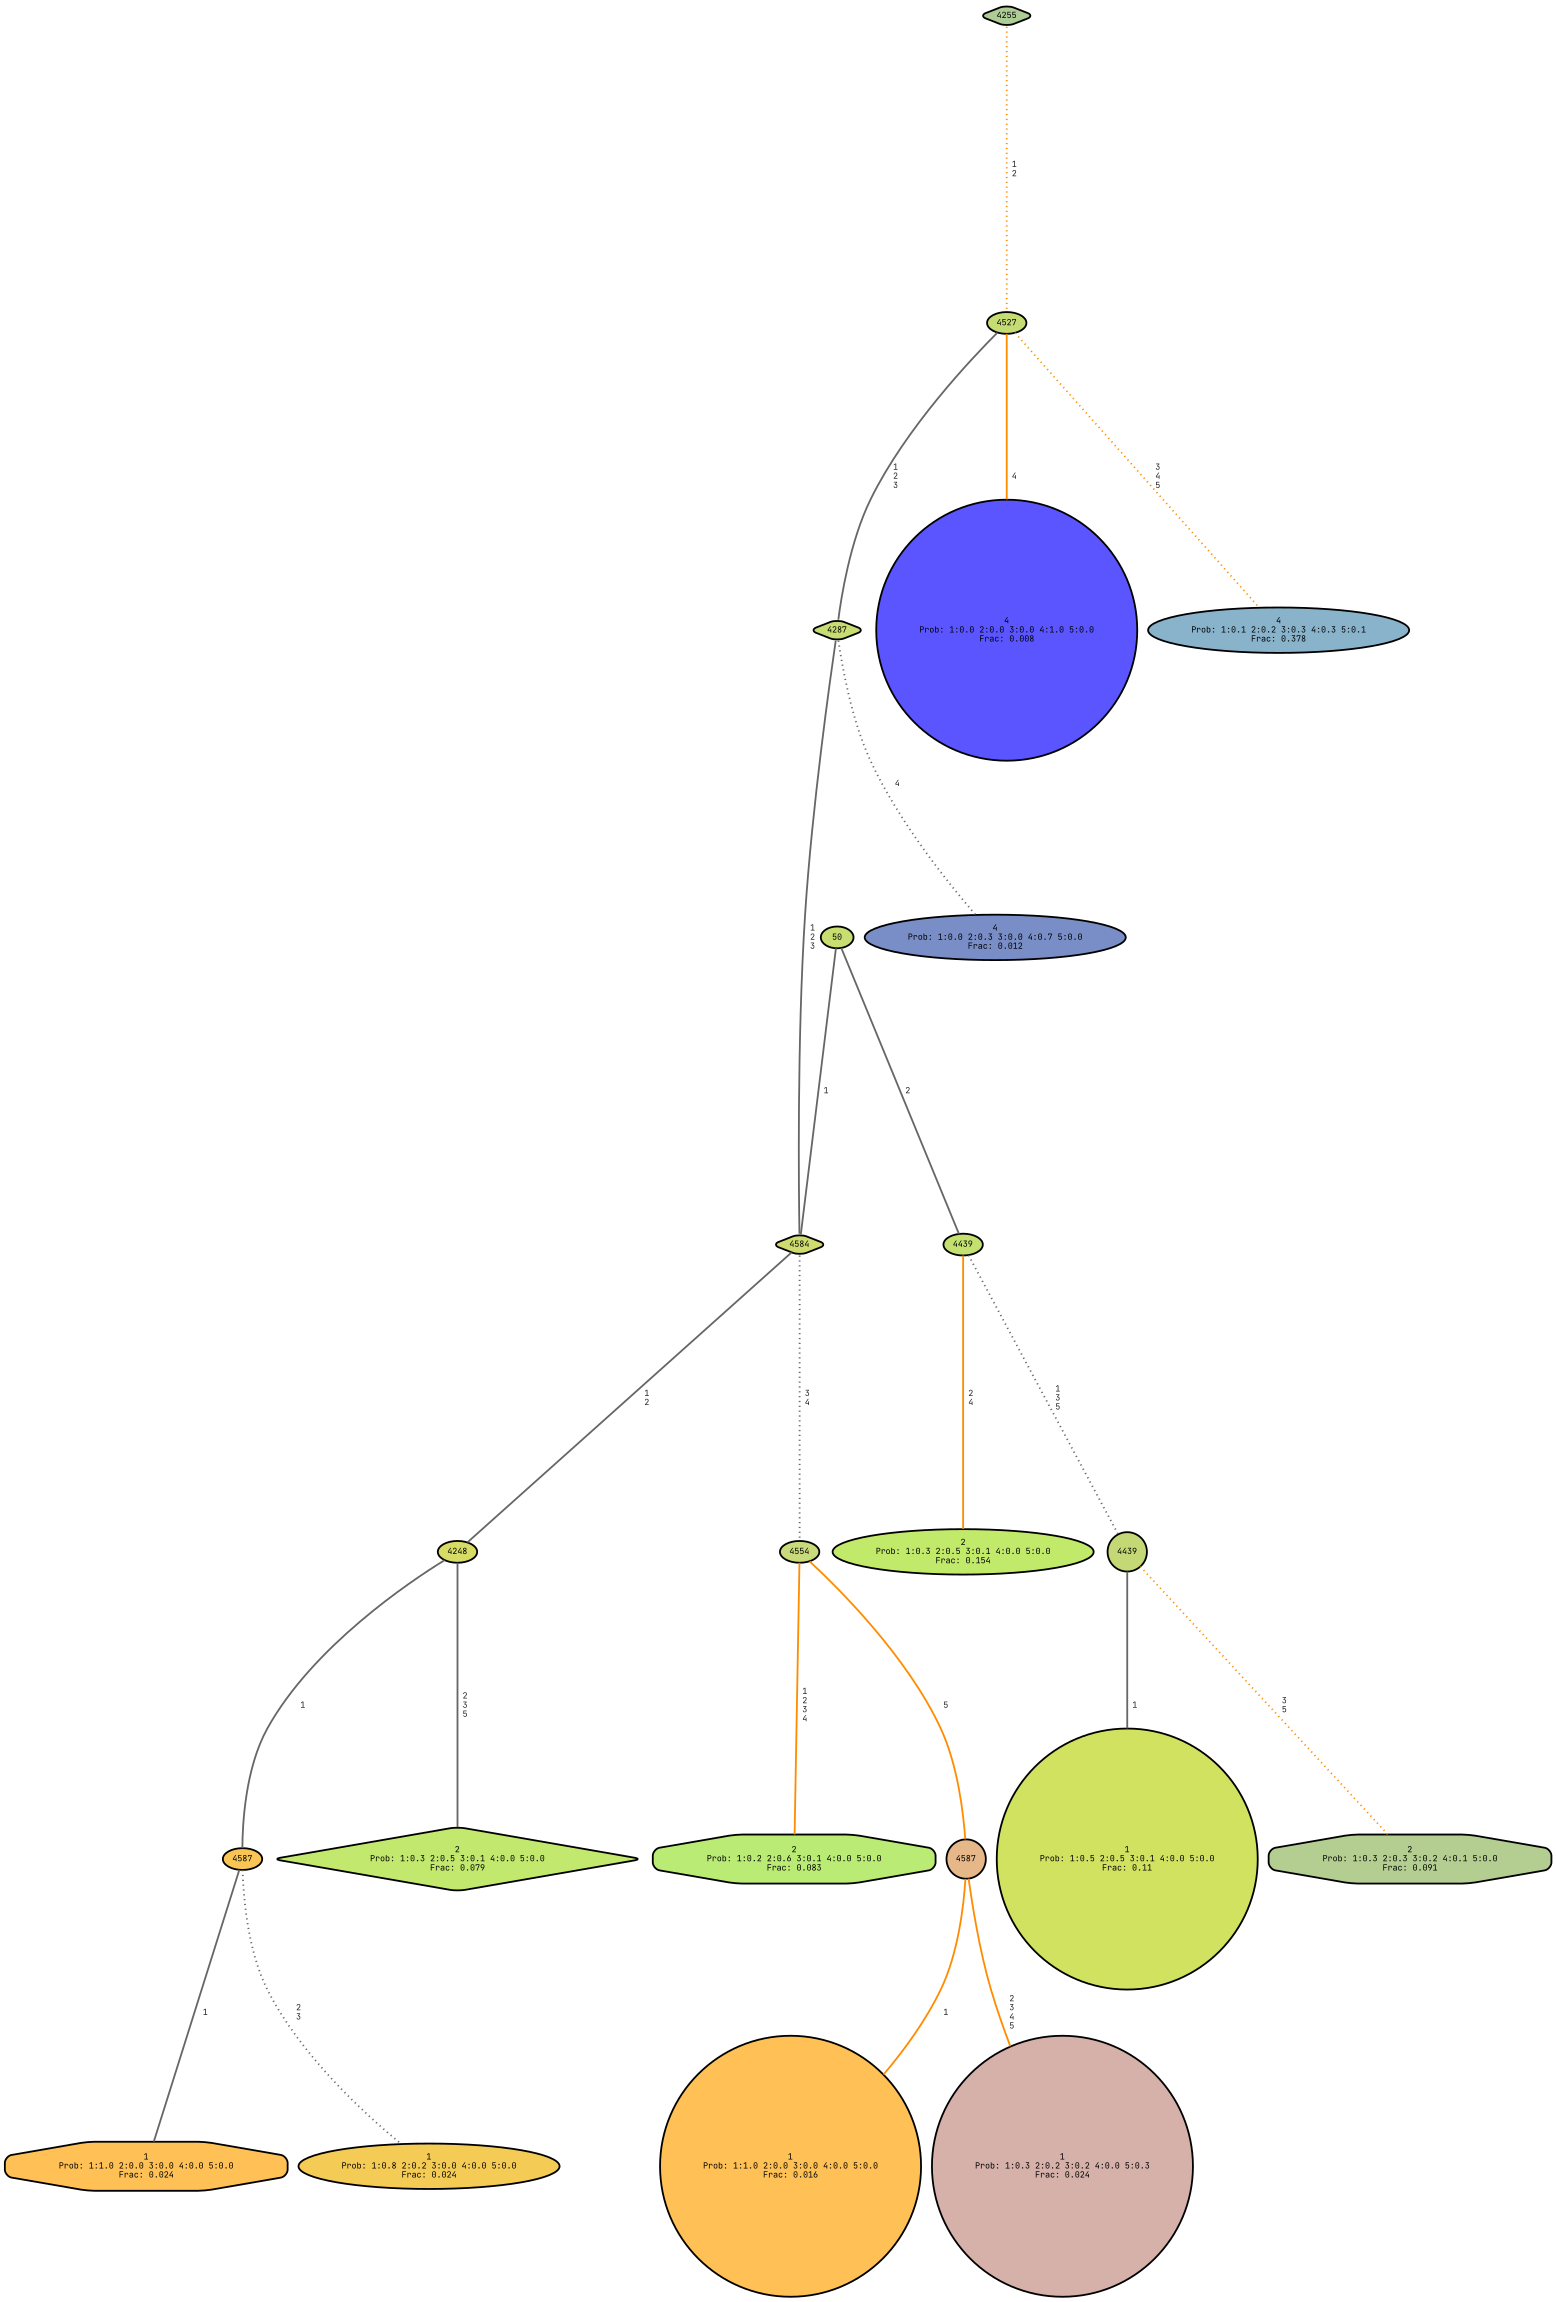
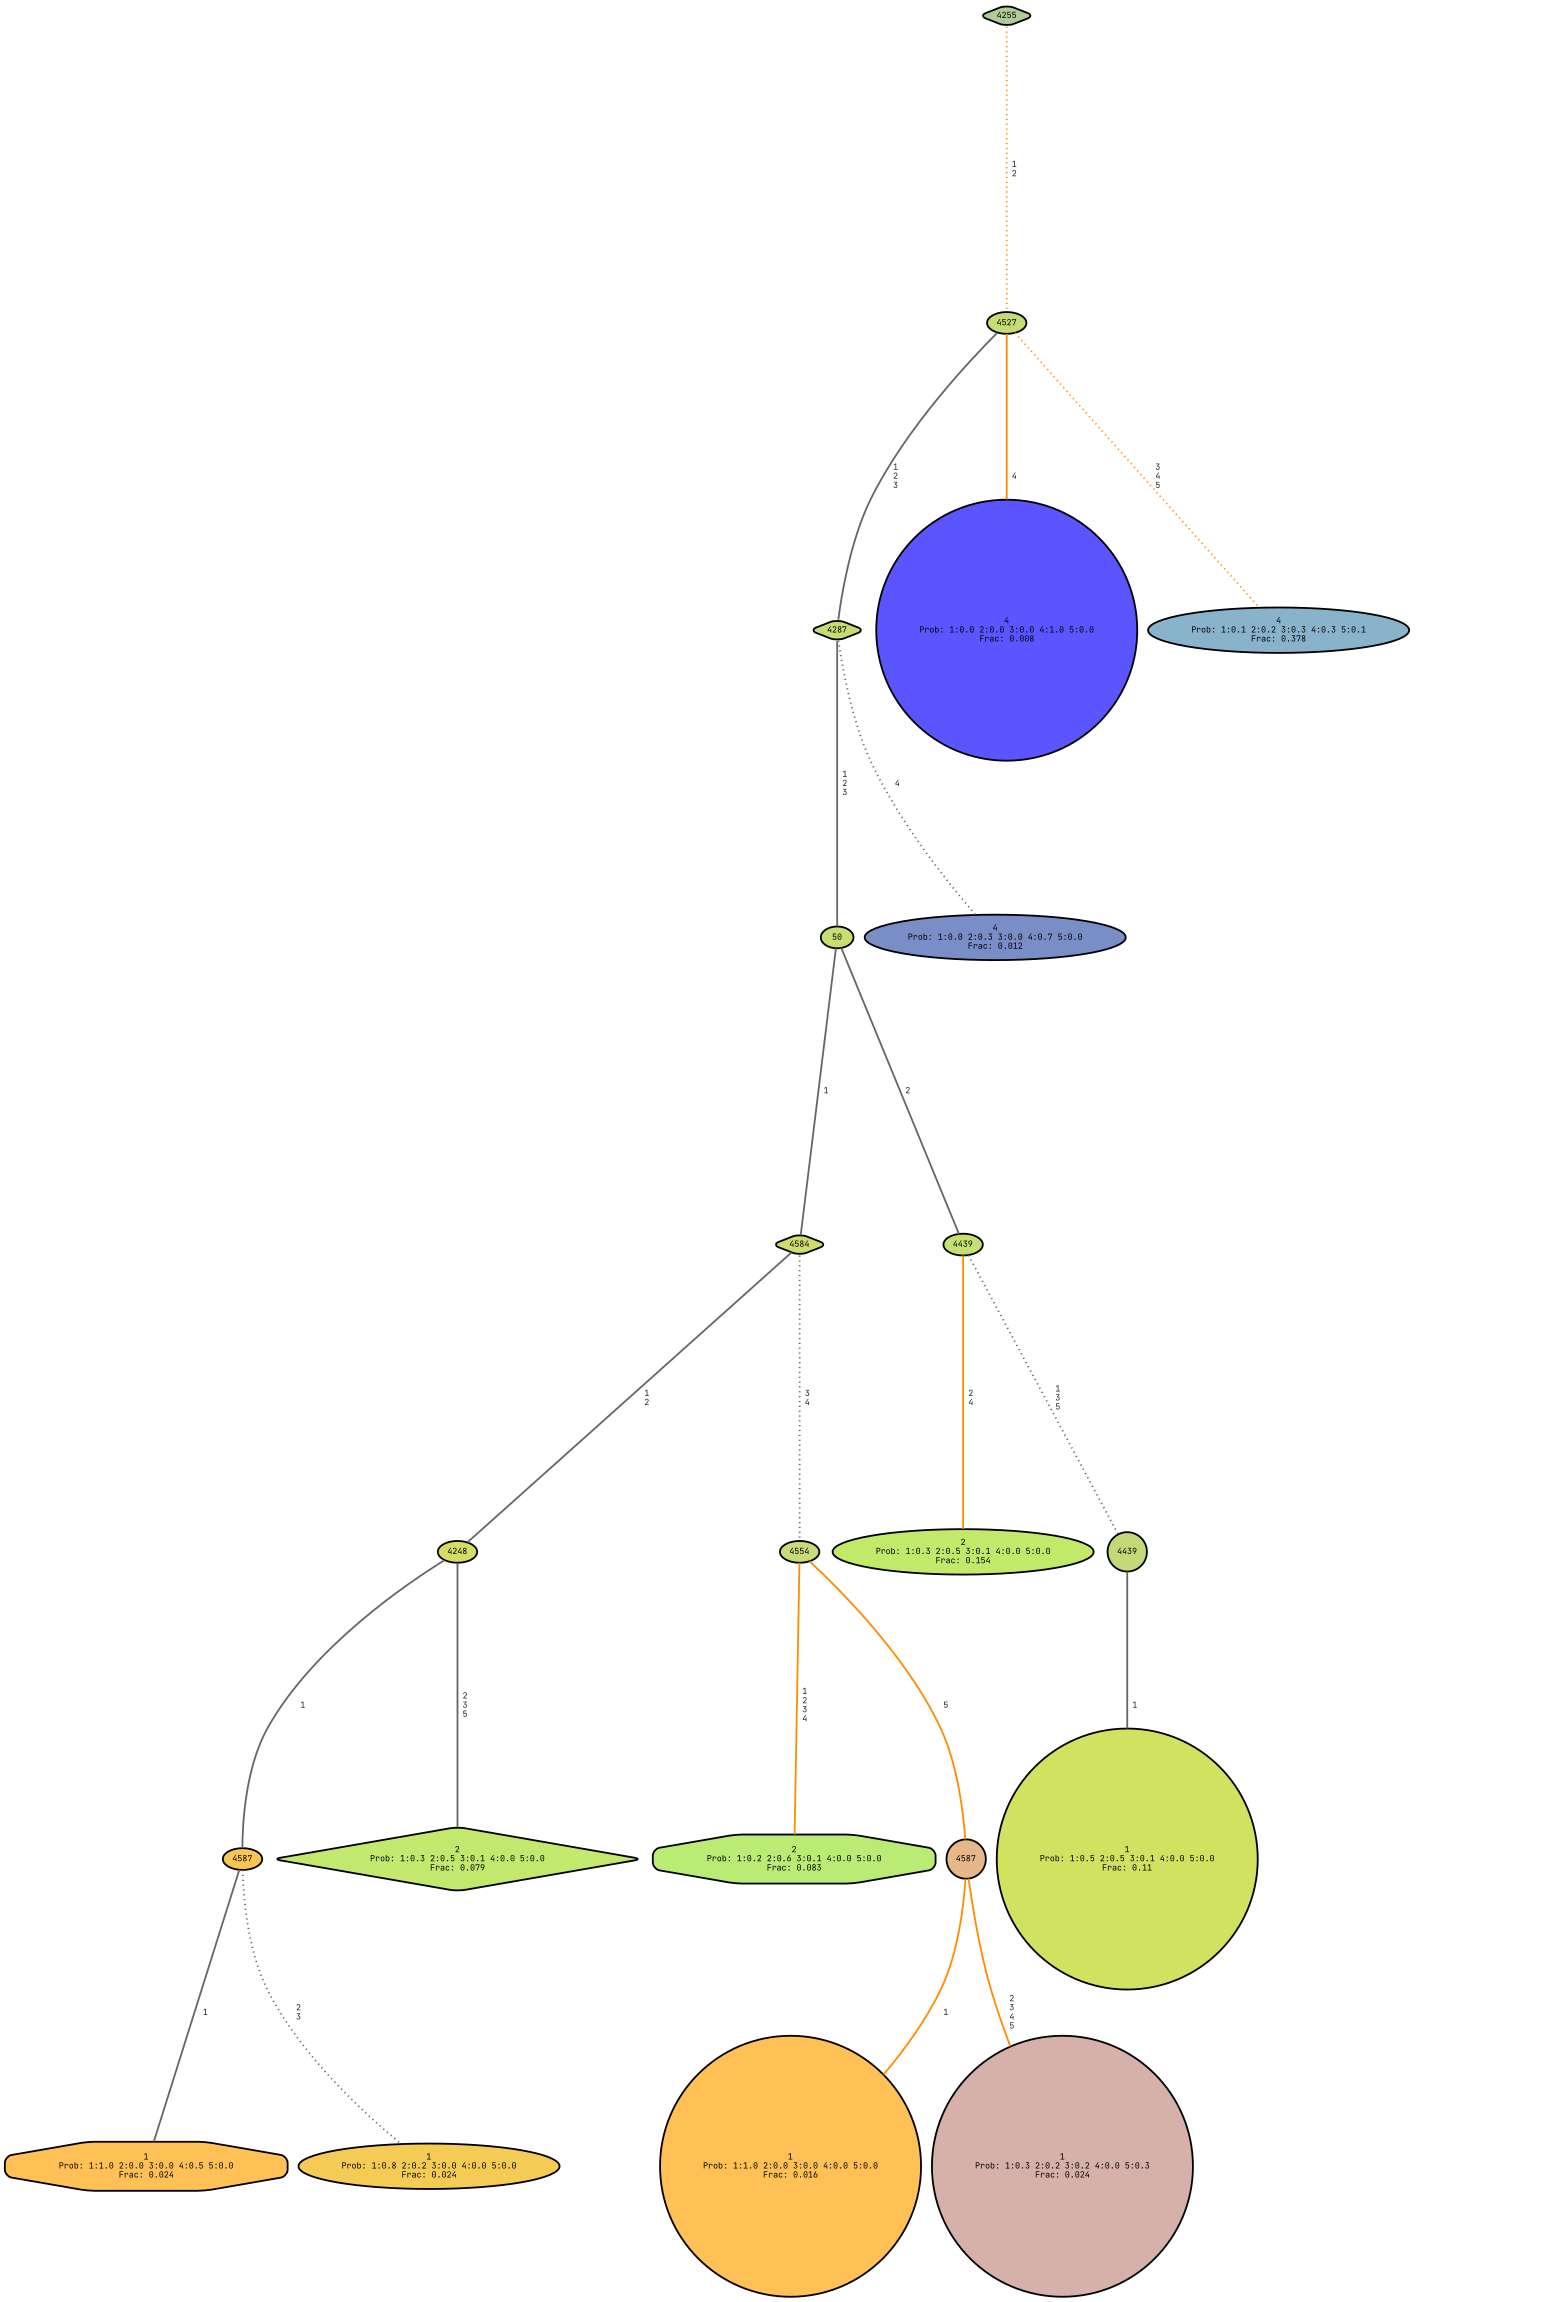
edge "4287" -- "4584": now "4287" -- "50"
node "2 Prob: 1:0.3 2:0.3 3:0.2 4:0.1 5:0.0 Frac: 0.091": removed
node "1 Prob: 1:1.0 2:0.0 3:0.0 4:0.0 5:0.0 Frac: 0.024": label "1 Prob: 1:1.0 2:0.0 3:0.0 4:0.0 5:0.0 Frac: 0.024" -> "1 Prob: 1:1.0 2:0.0 3:0.0 4:0.5 5:0.0 Frac: 0.024"
